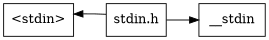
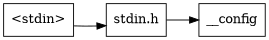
edge "stdin.h" -> "<stdin>": reversed
node "__stdin": label "__stdin" -> "__config"
